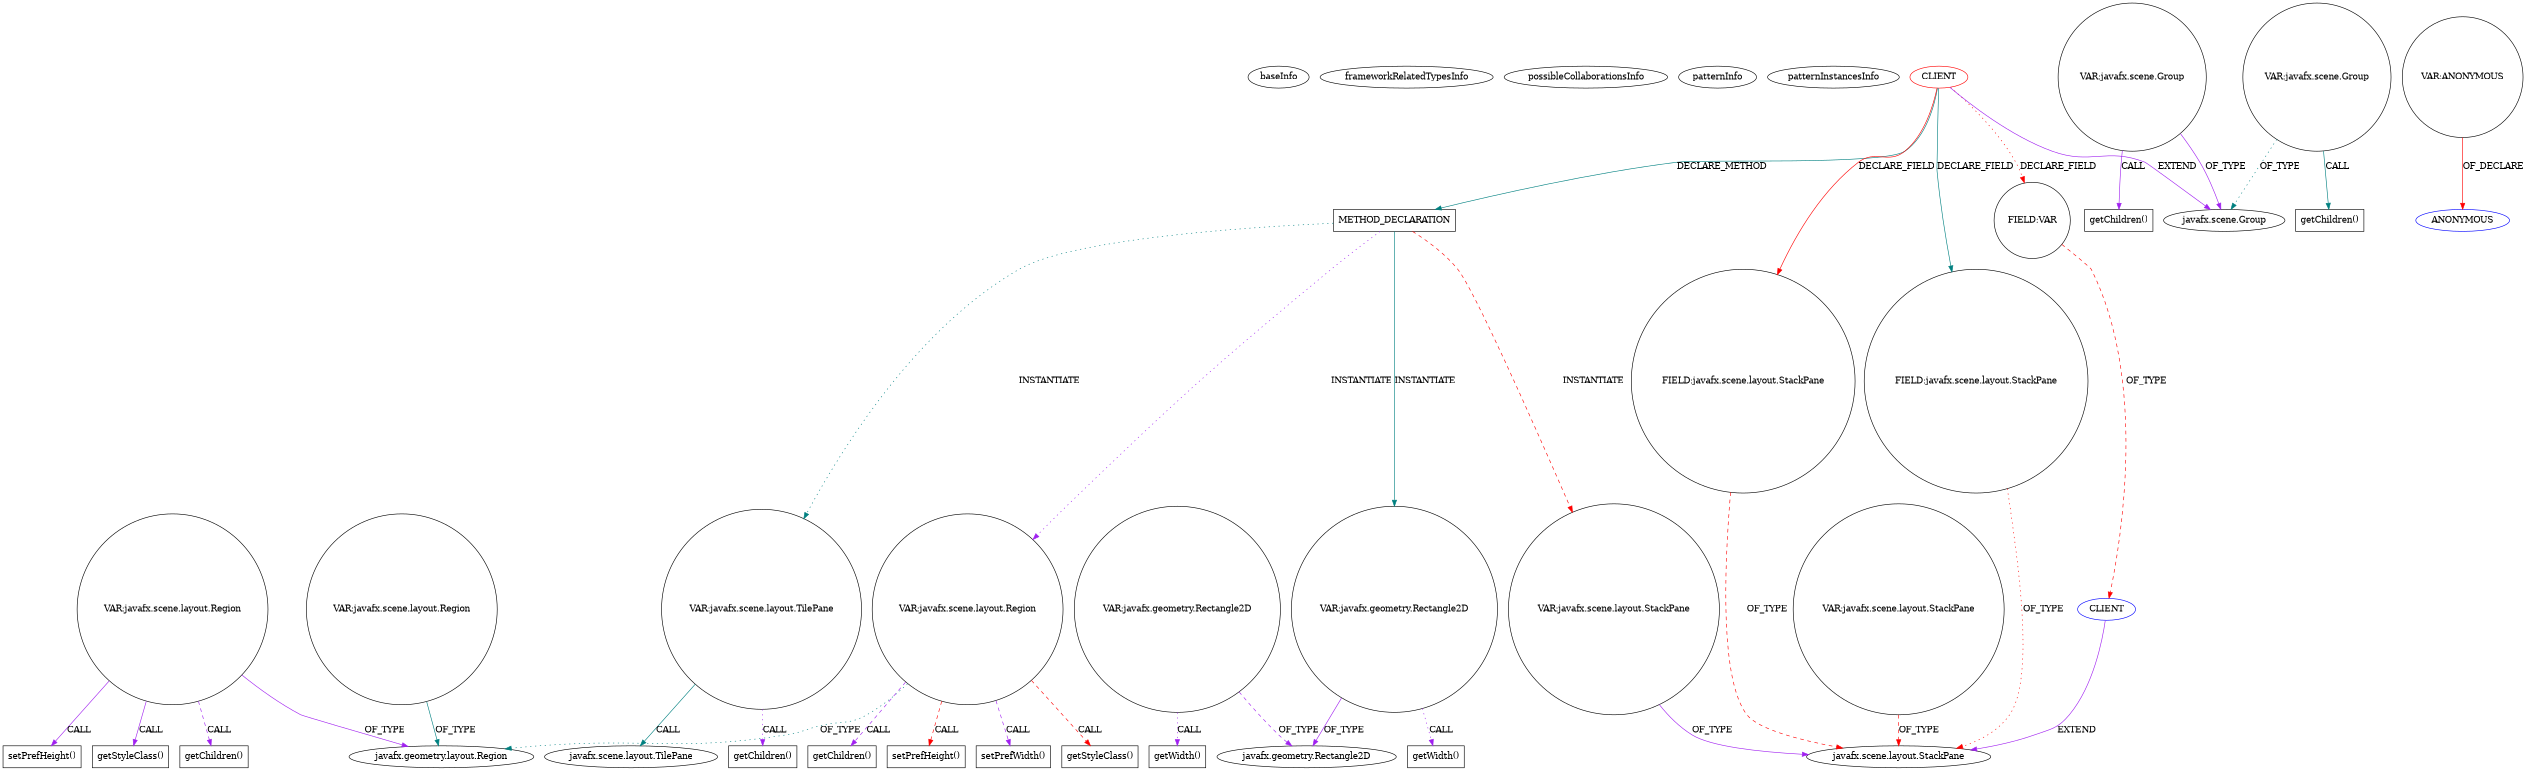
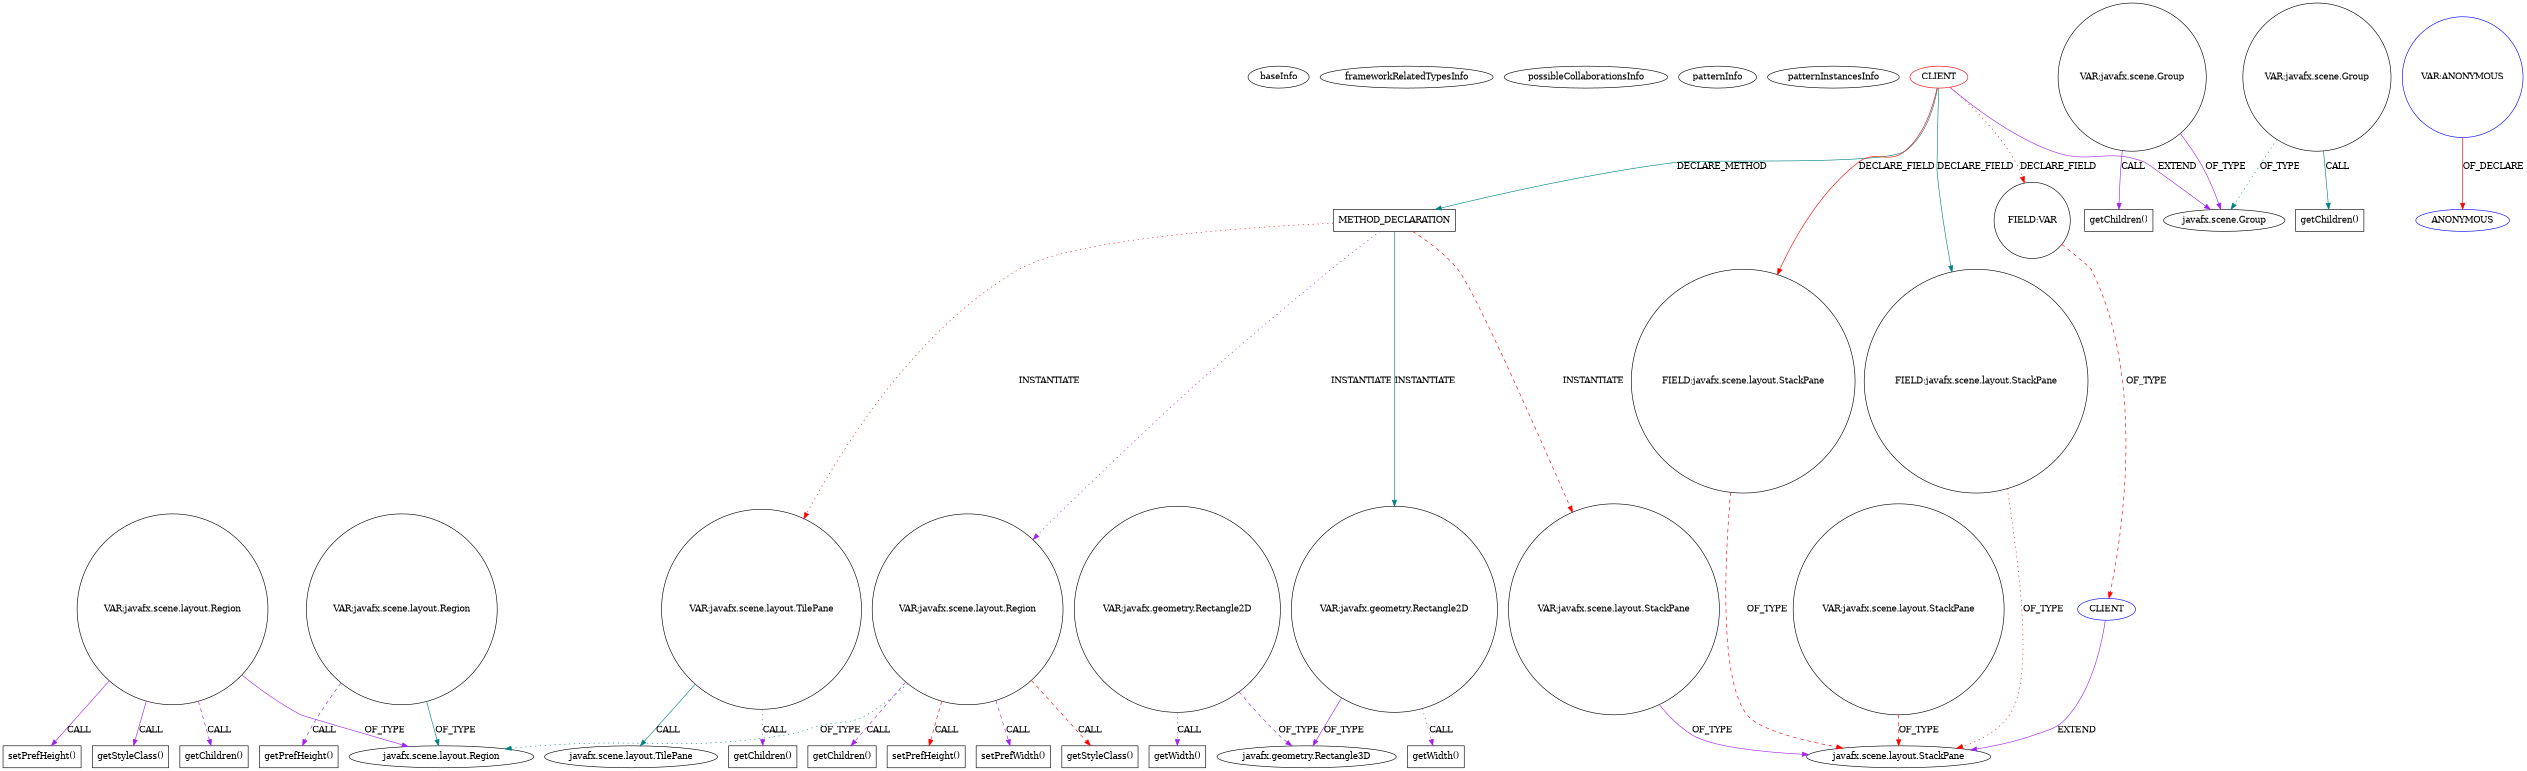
node "VAR:ANONYMOUS": color black -> blue
edge "METHOD_DECLARATION" -> "VAR:javafx.scene.layout.TilePane": color teal -> red
node "getPrefHeight()": added
node "javafx.geometry.layout.Region": label "javafx.geometry.layout.Region" -> "javafx.scene.layout.Region"
node "javafx.geometry.Rectangle2D": label "javafx.geometry.Rectangle2D" -> "javafx.geometry.Rectangle3D"
